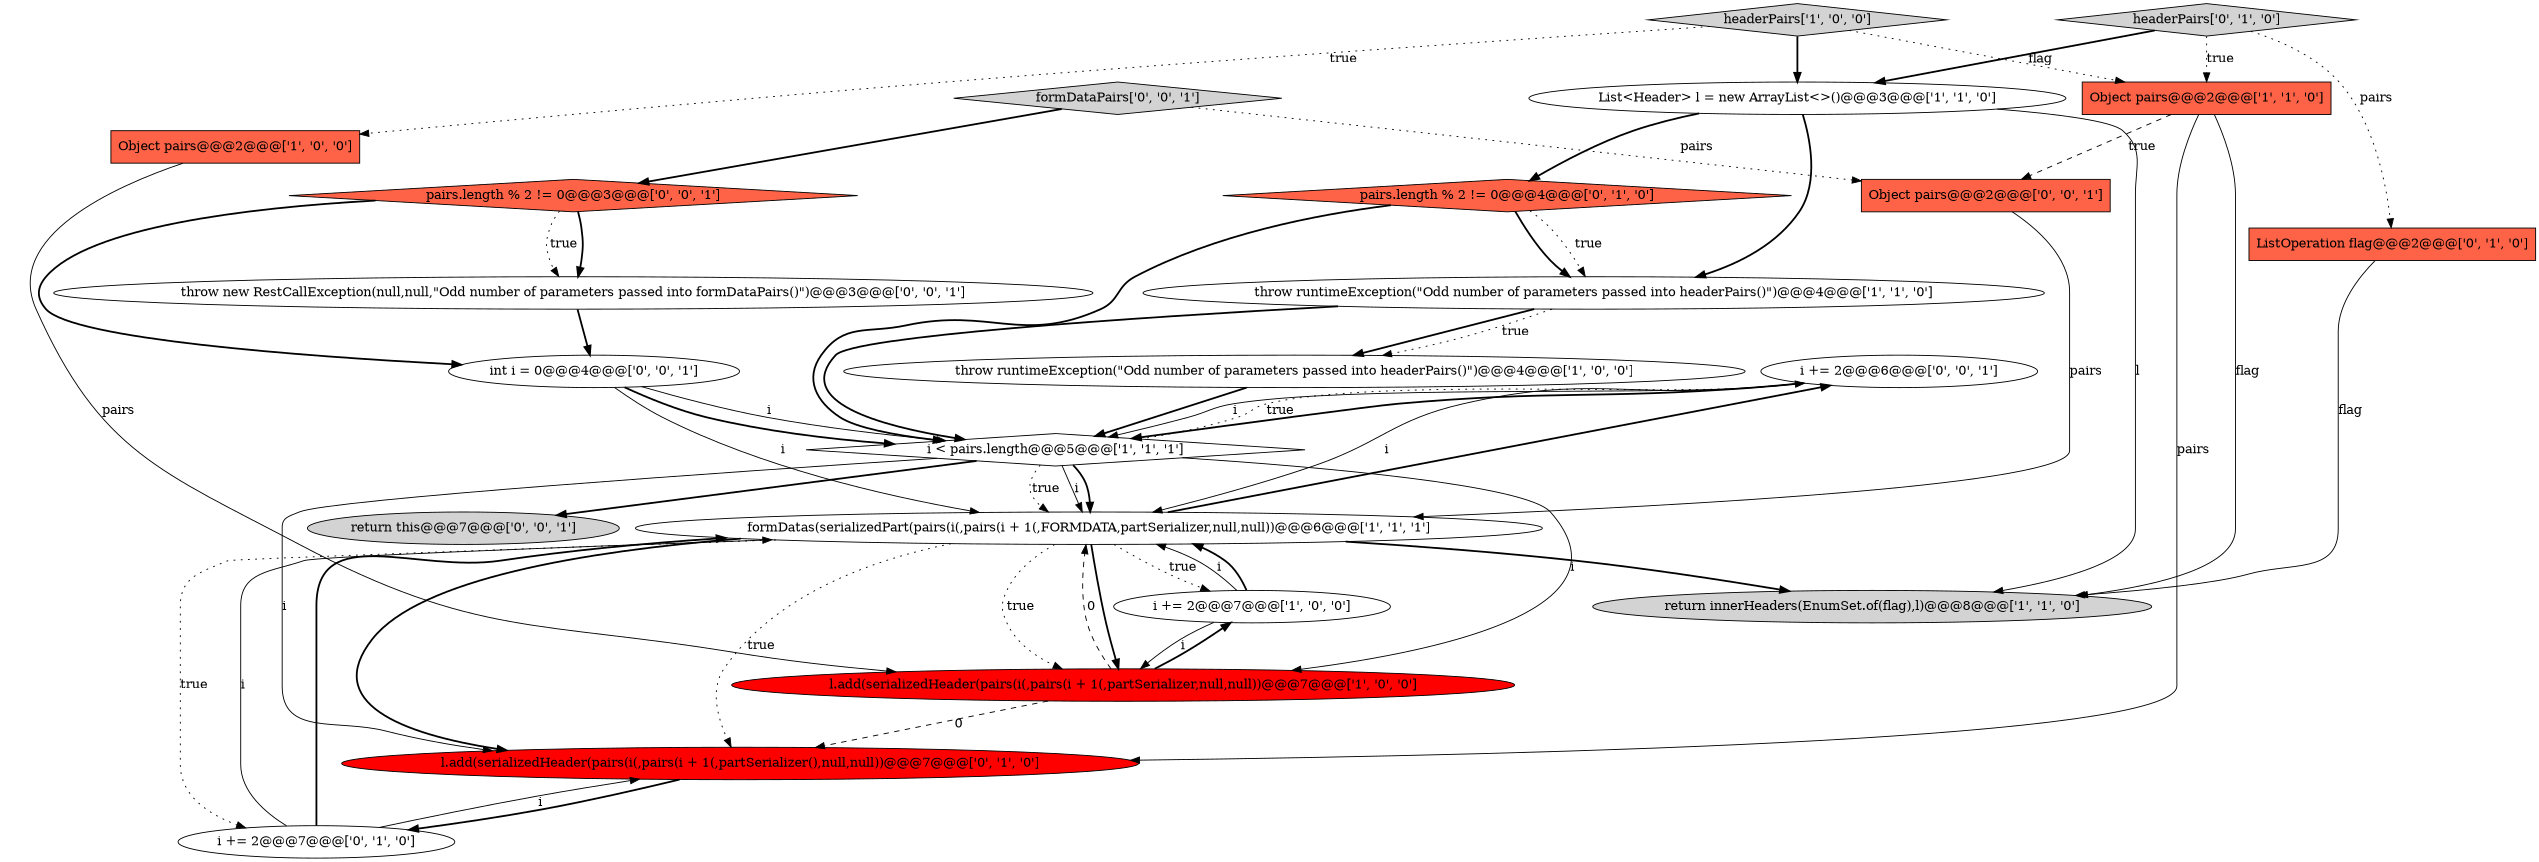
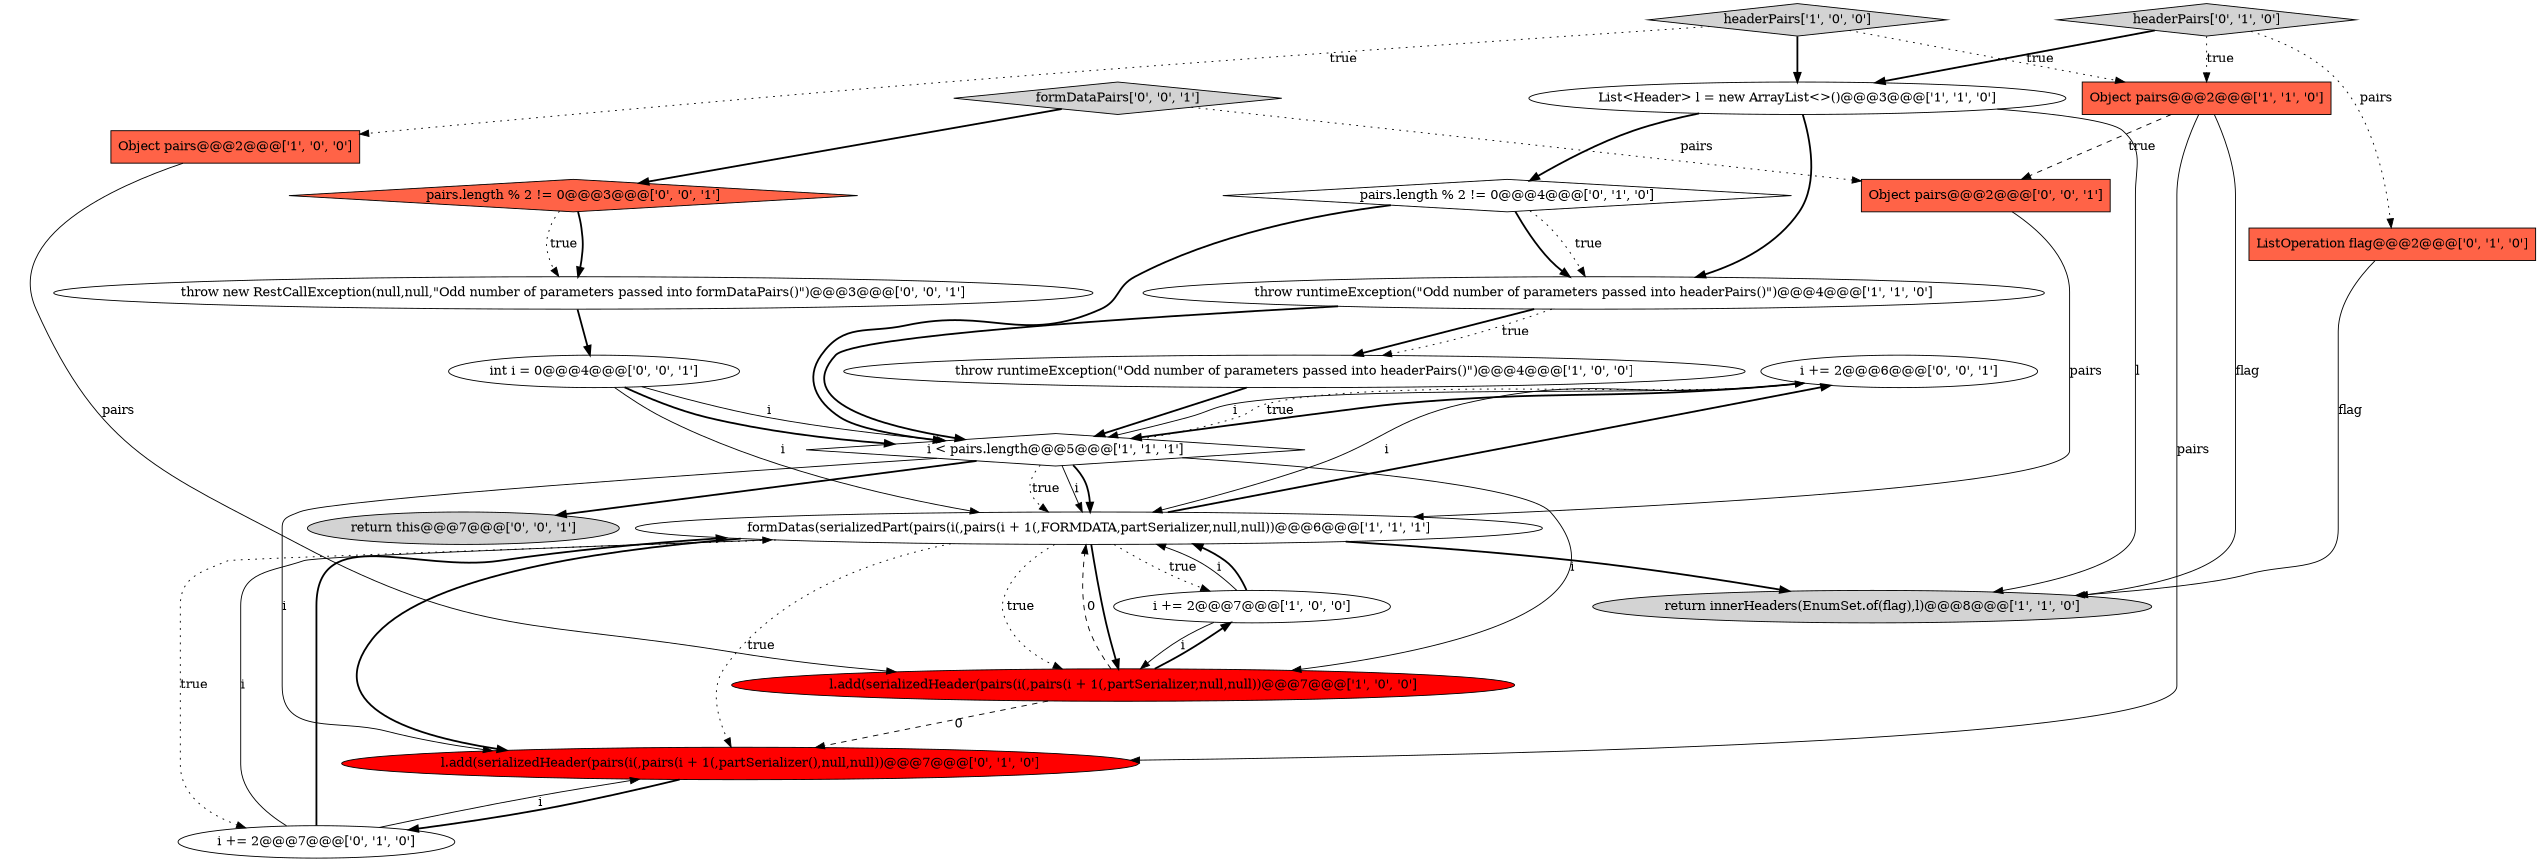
edge "headerPairs['1', '0', '0']" -> "Object pairs@@@2@@@['1', '1', '0']": label "flag" -> "true"
node "pairs.length % 2 != 0@@@4@@@['0', '1', '0']": fillcolor tomato -> white
edge "pairs.length % 2 != 0@@@3@@@['0', '0', '1']" -> "int i = 0@@@4@@@['0', '0', '1']": removed
